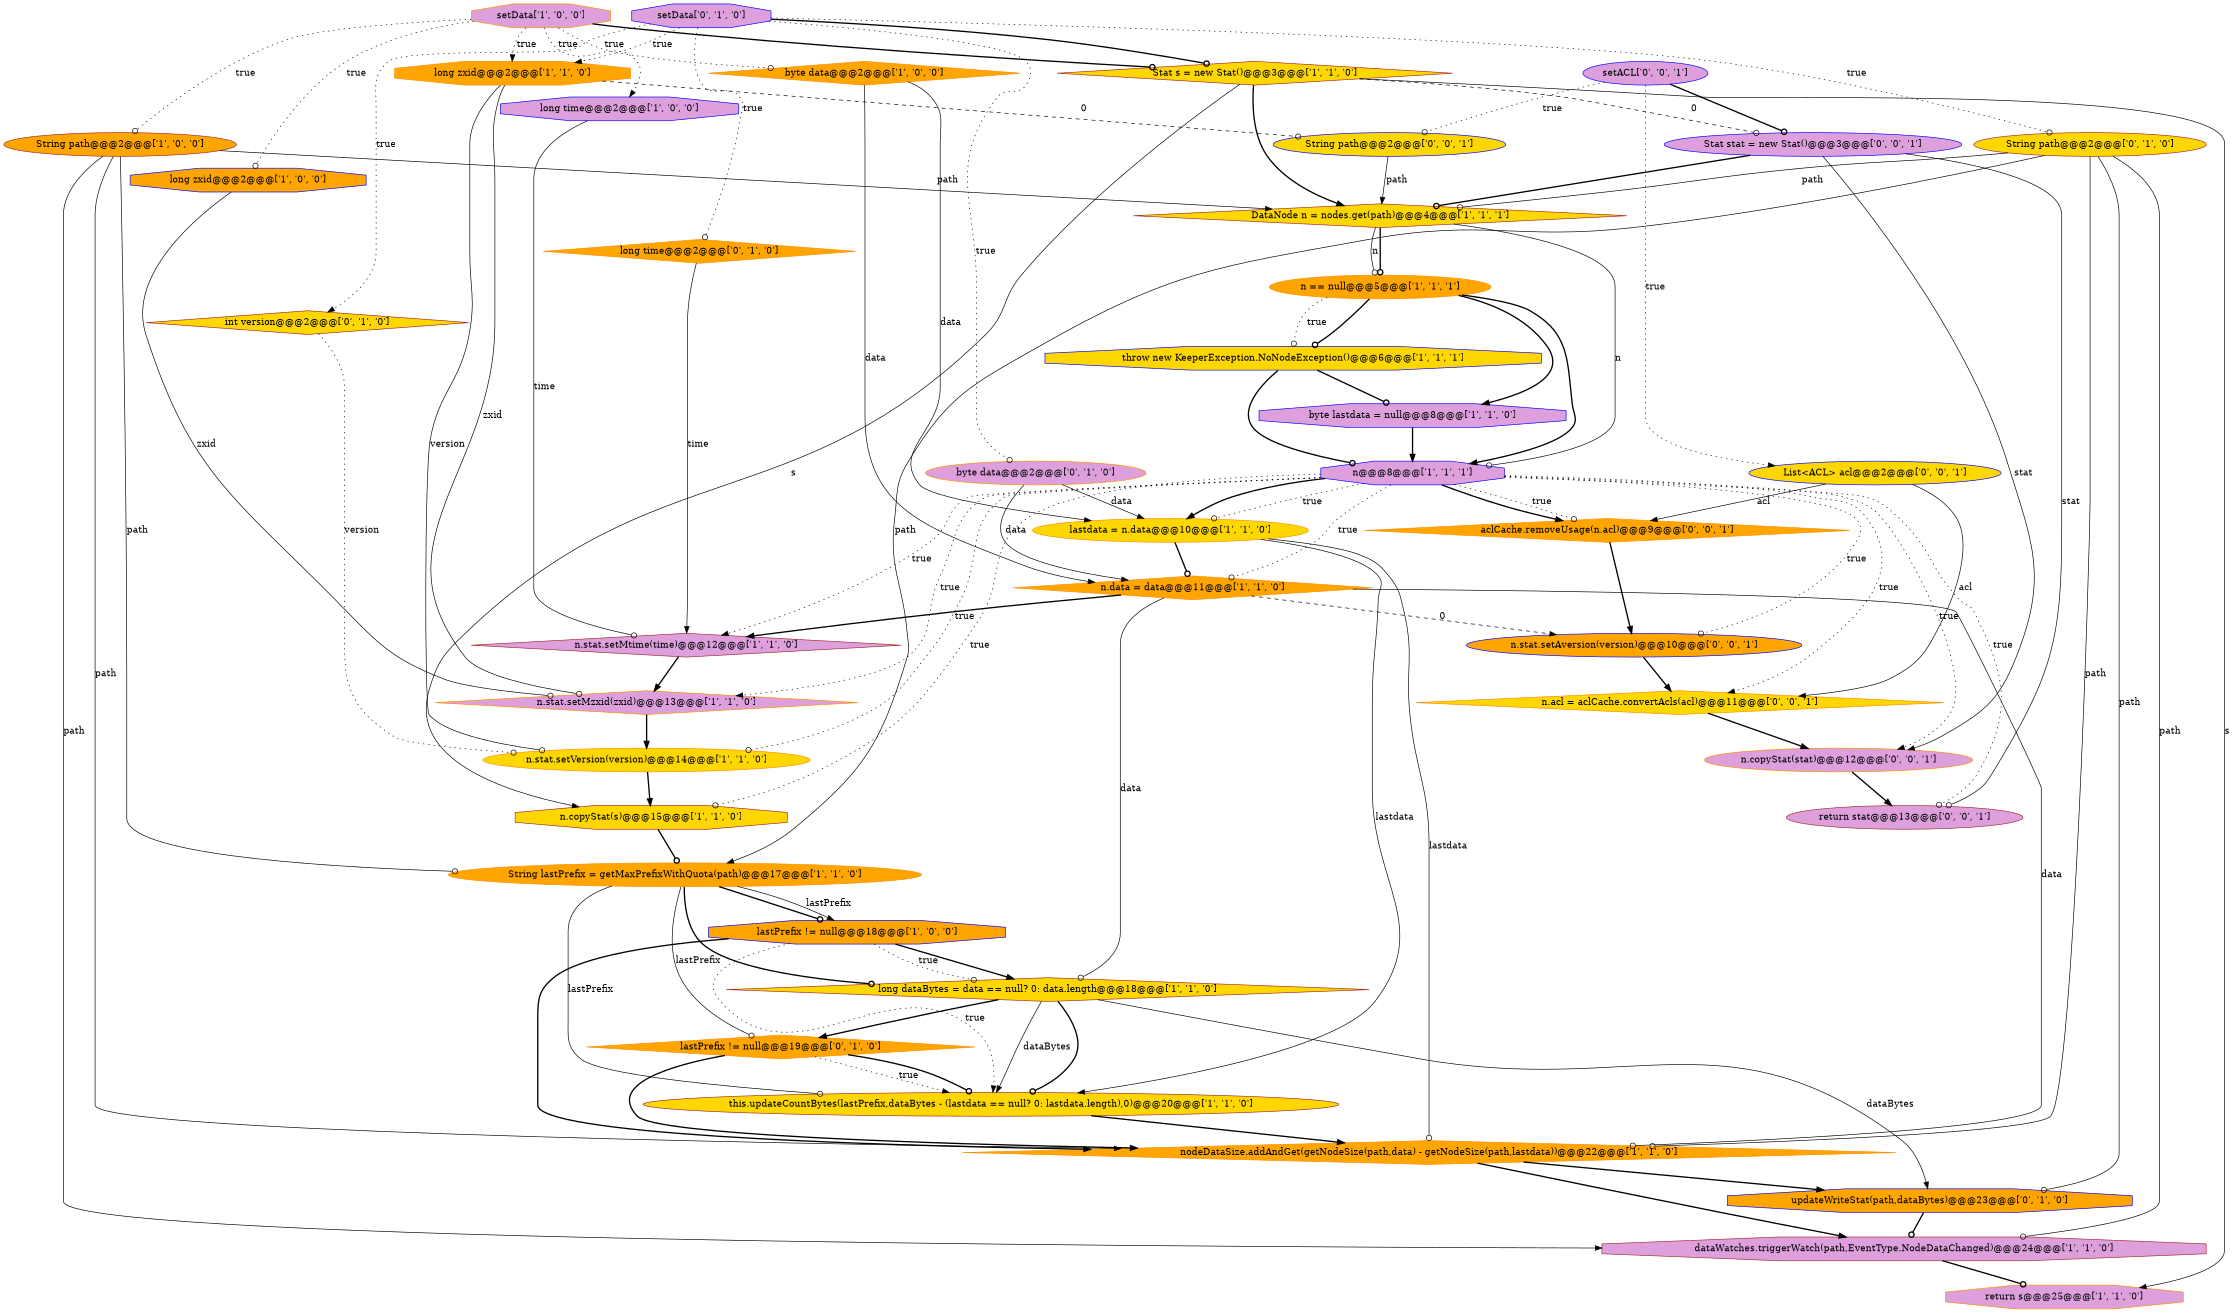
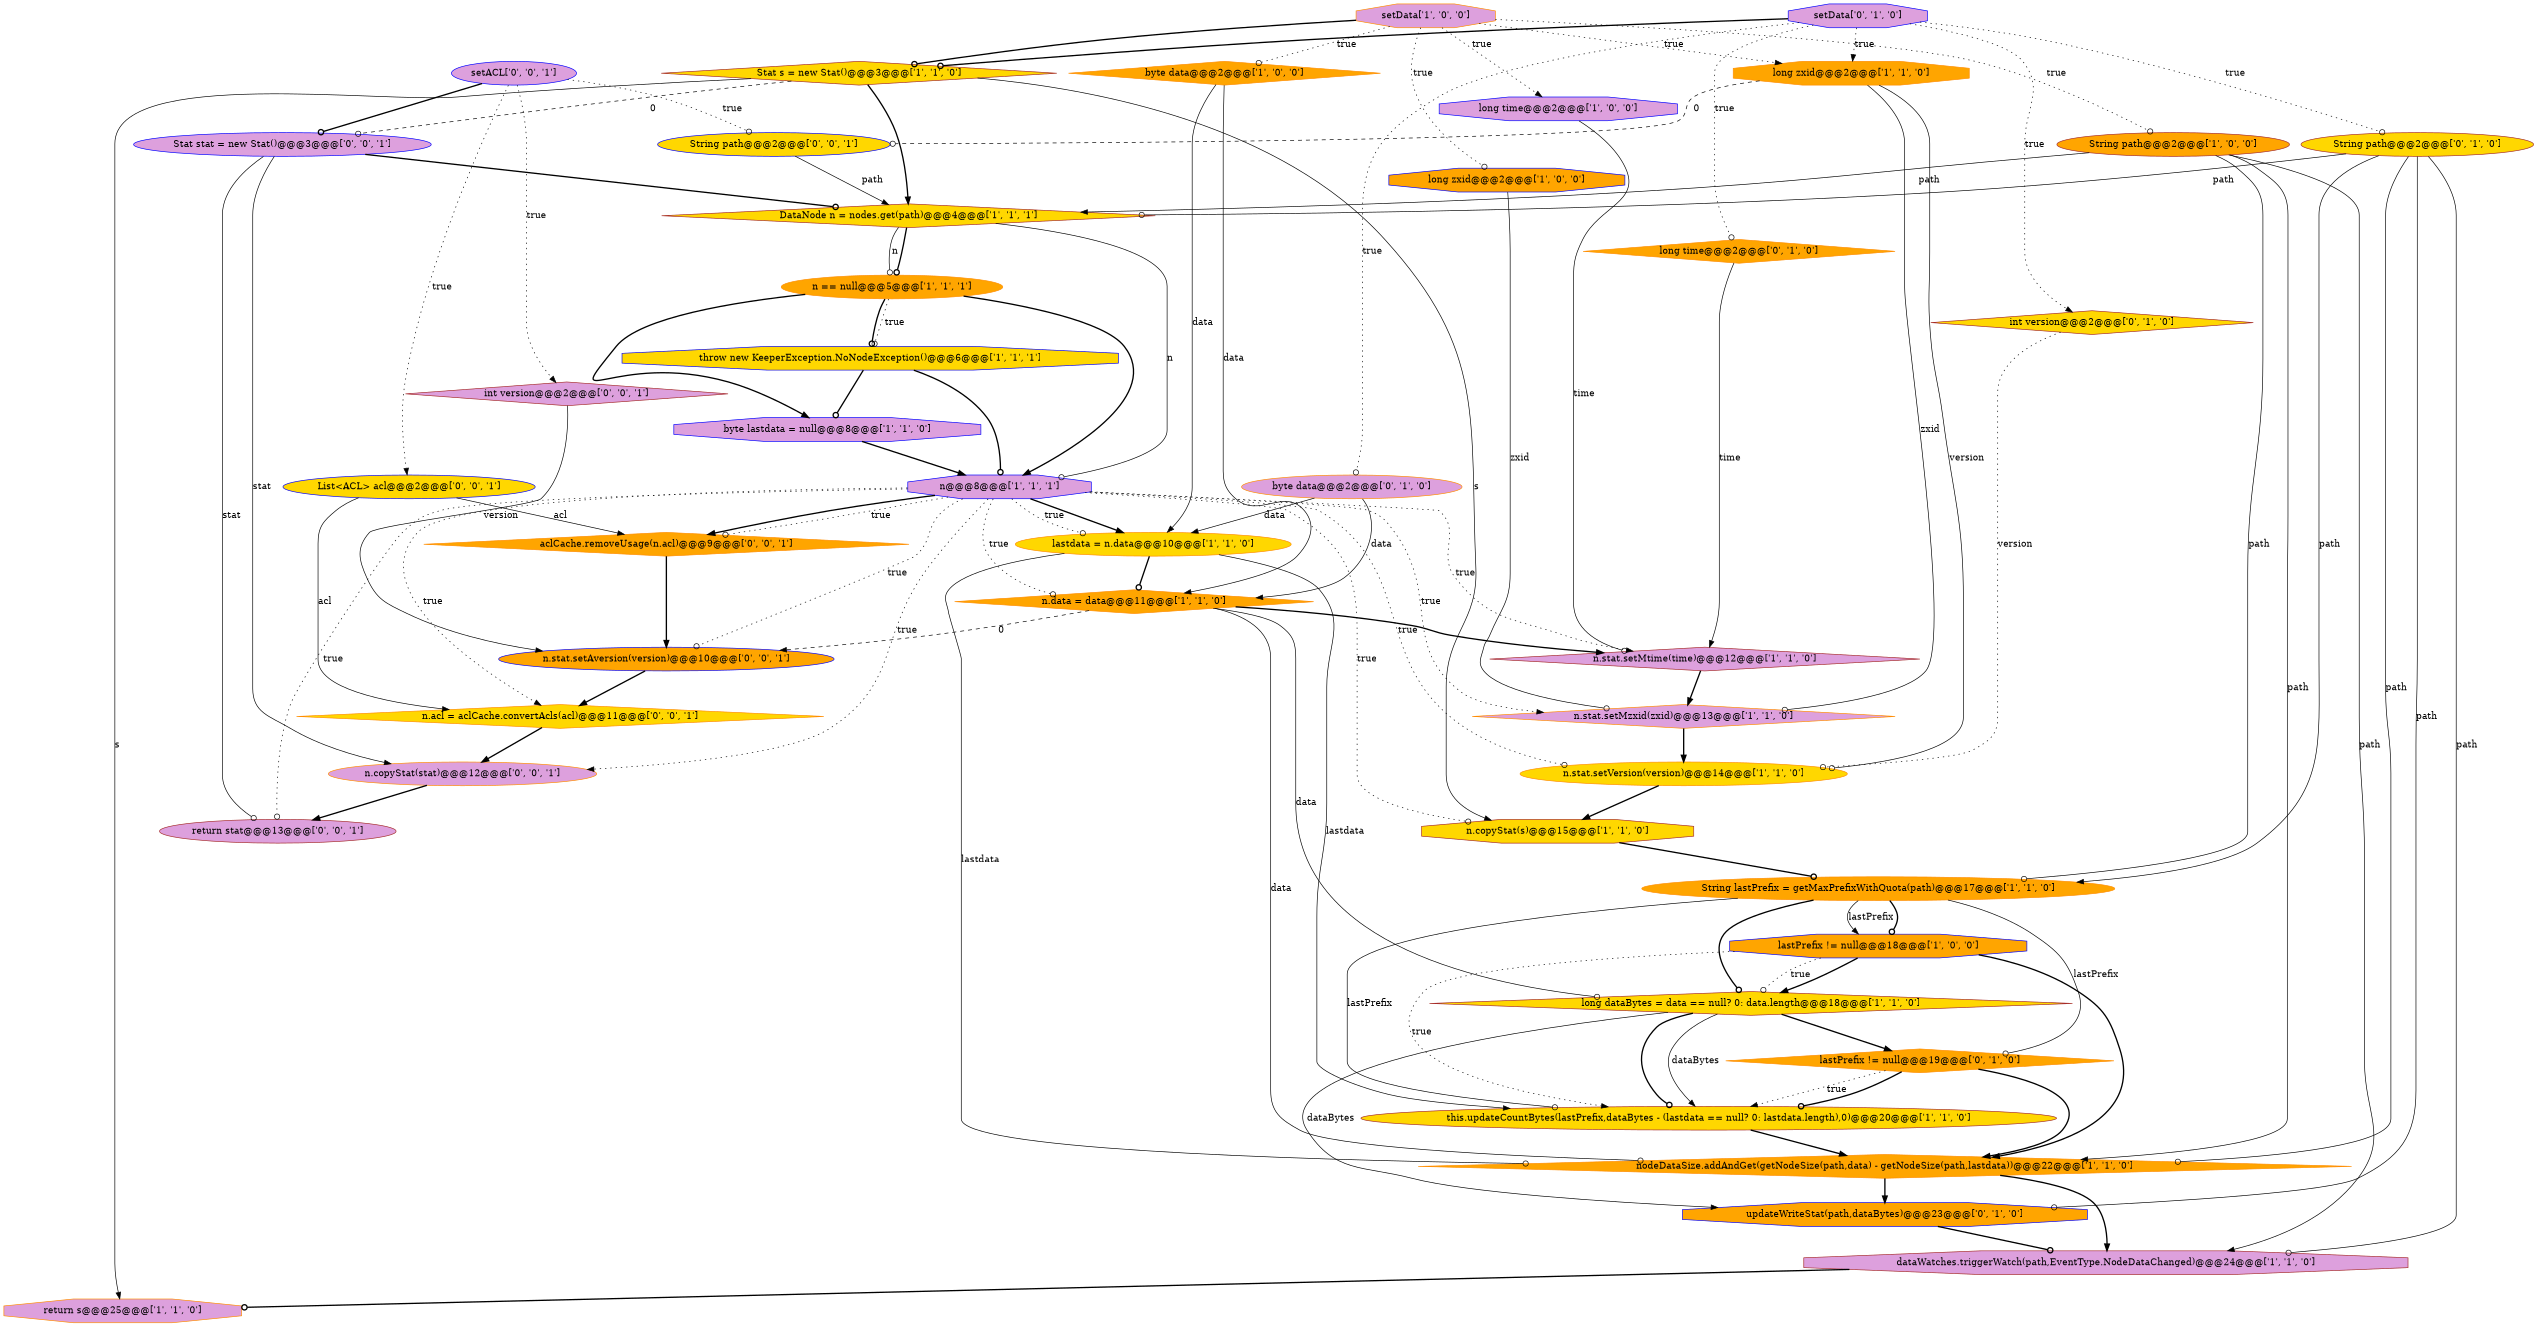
node "int version@@@2@@@['0', '0', '1']": added
